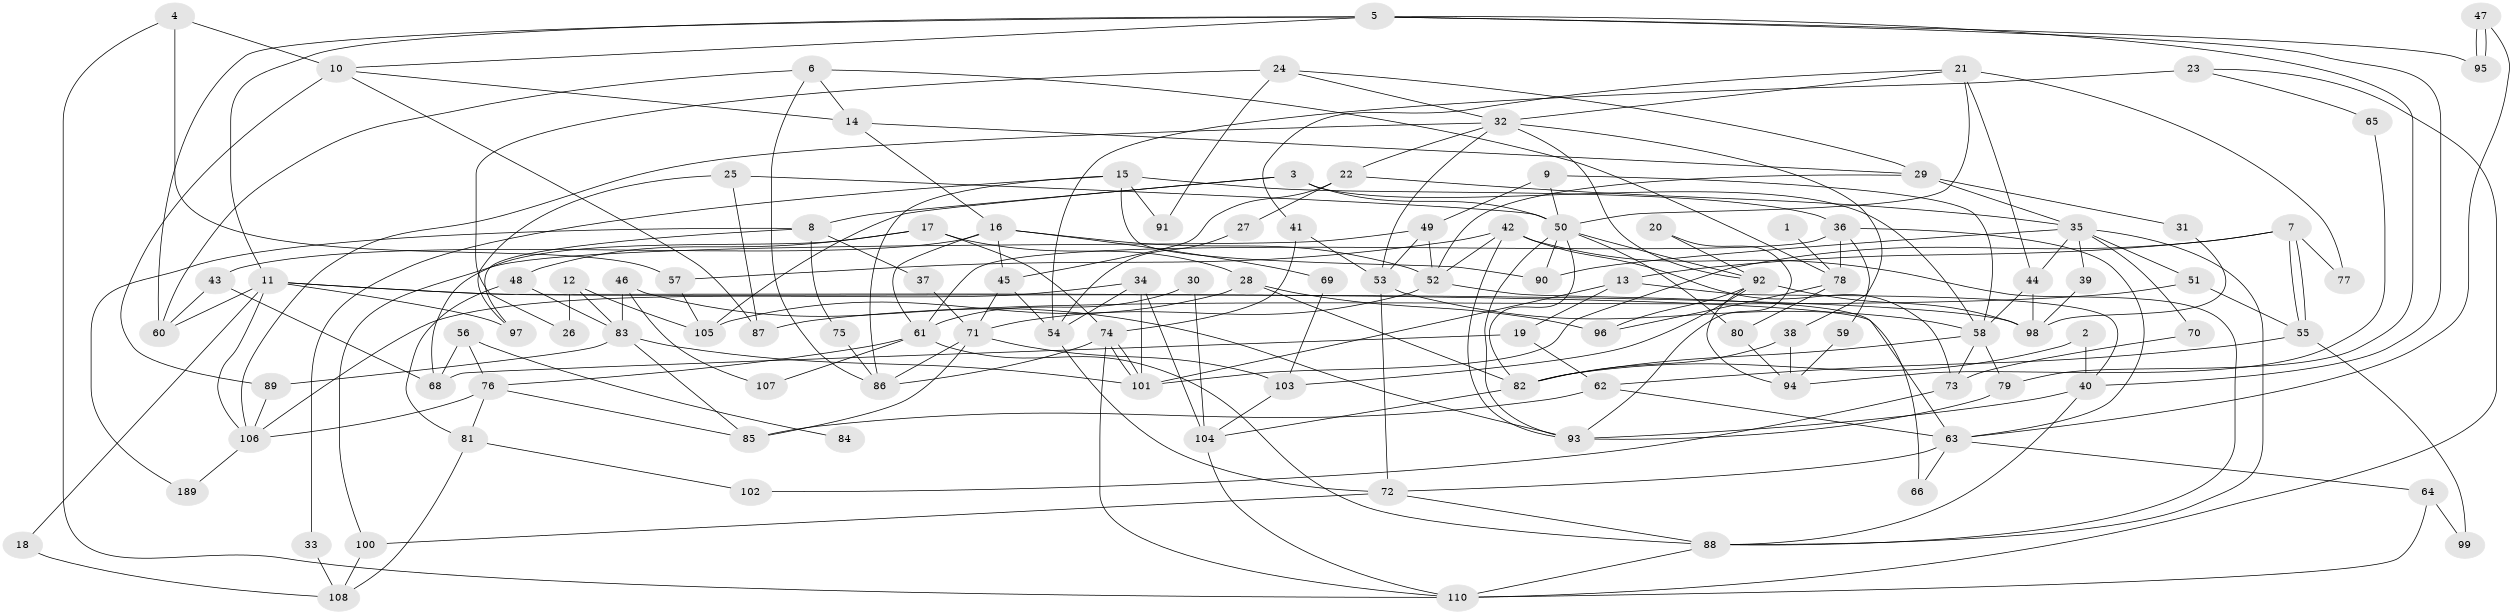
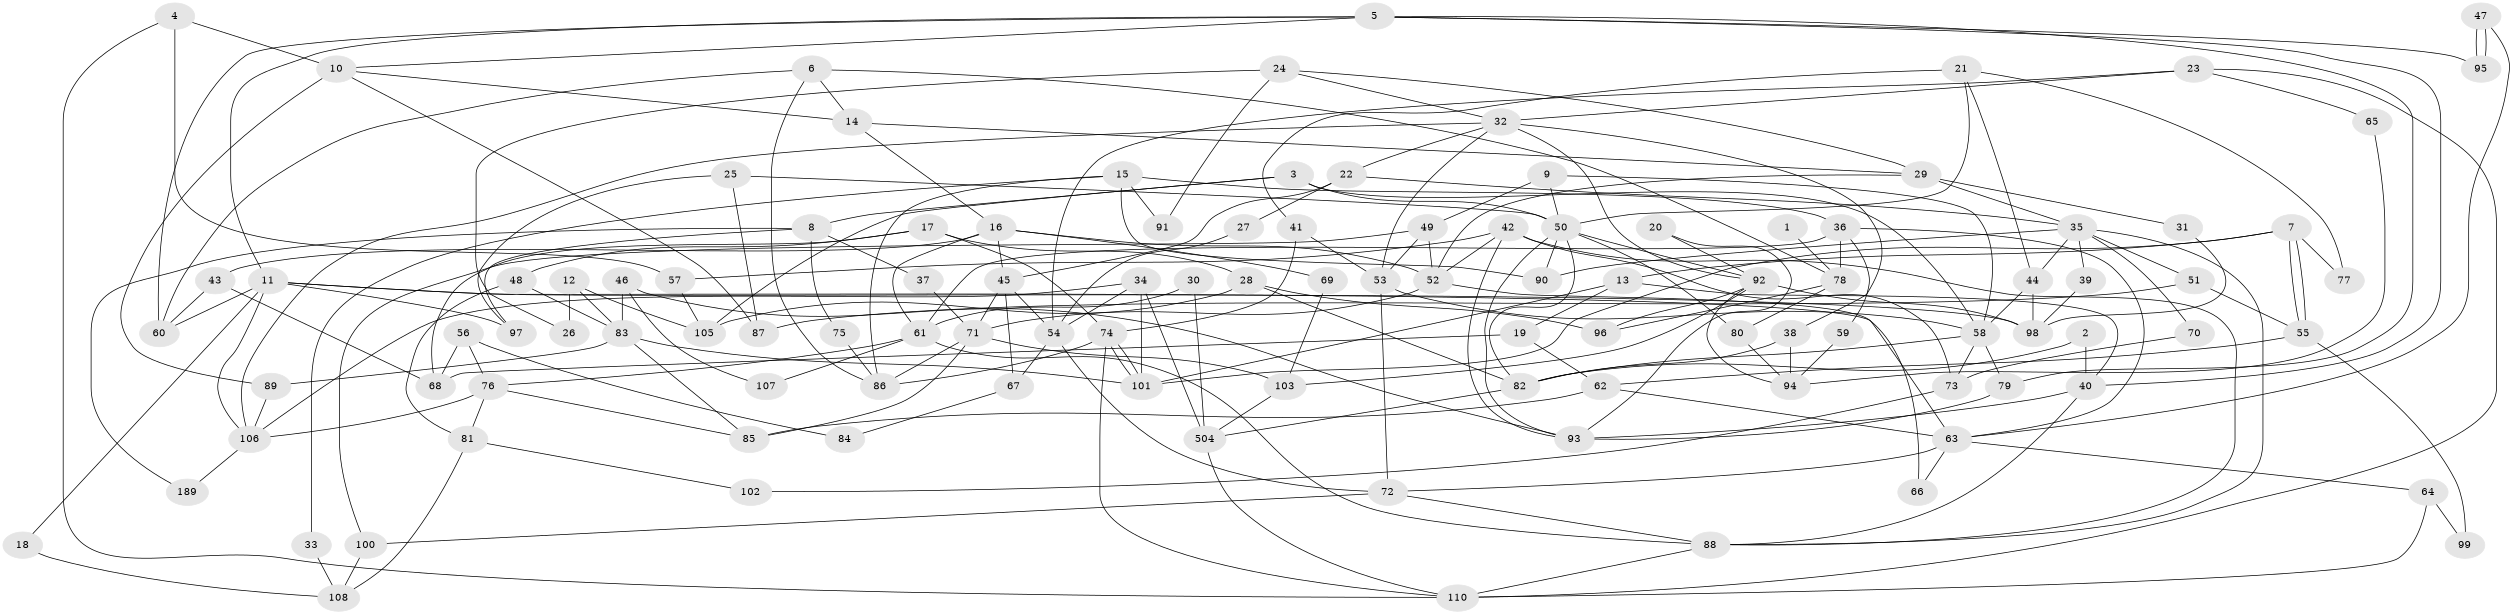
edge "21" -- "32": now "23" -- "32"
node "67": added
node "104": label "104" -> "504"
